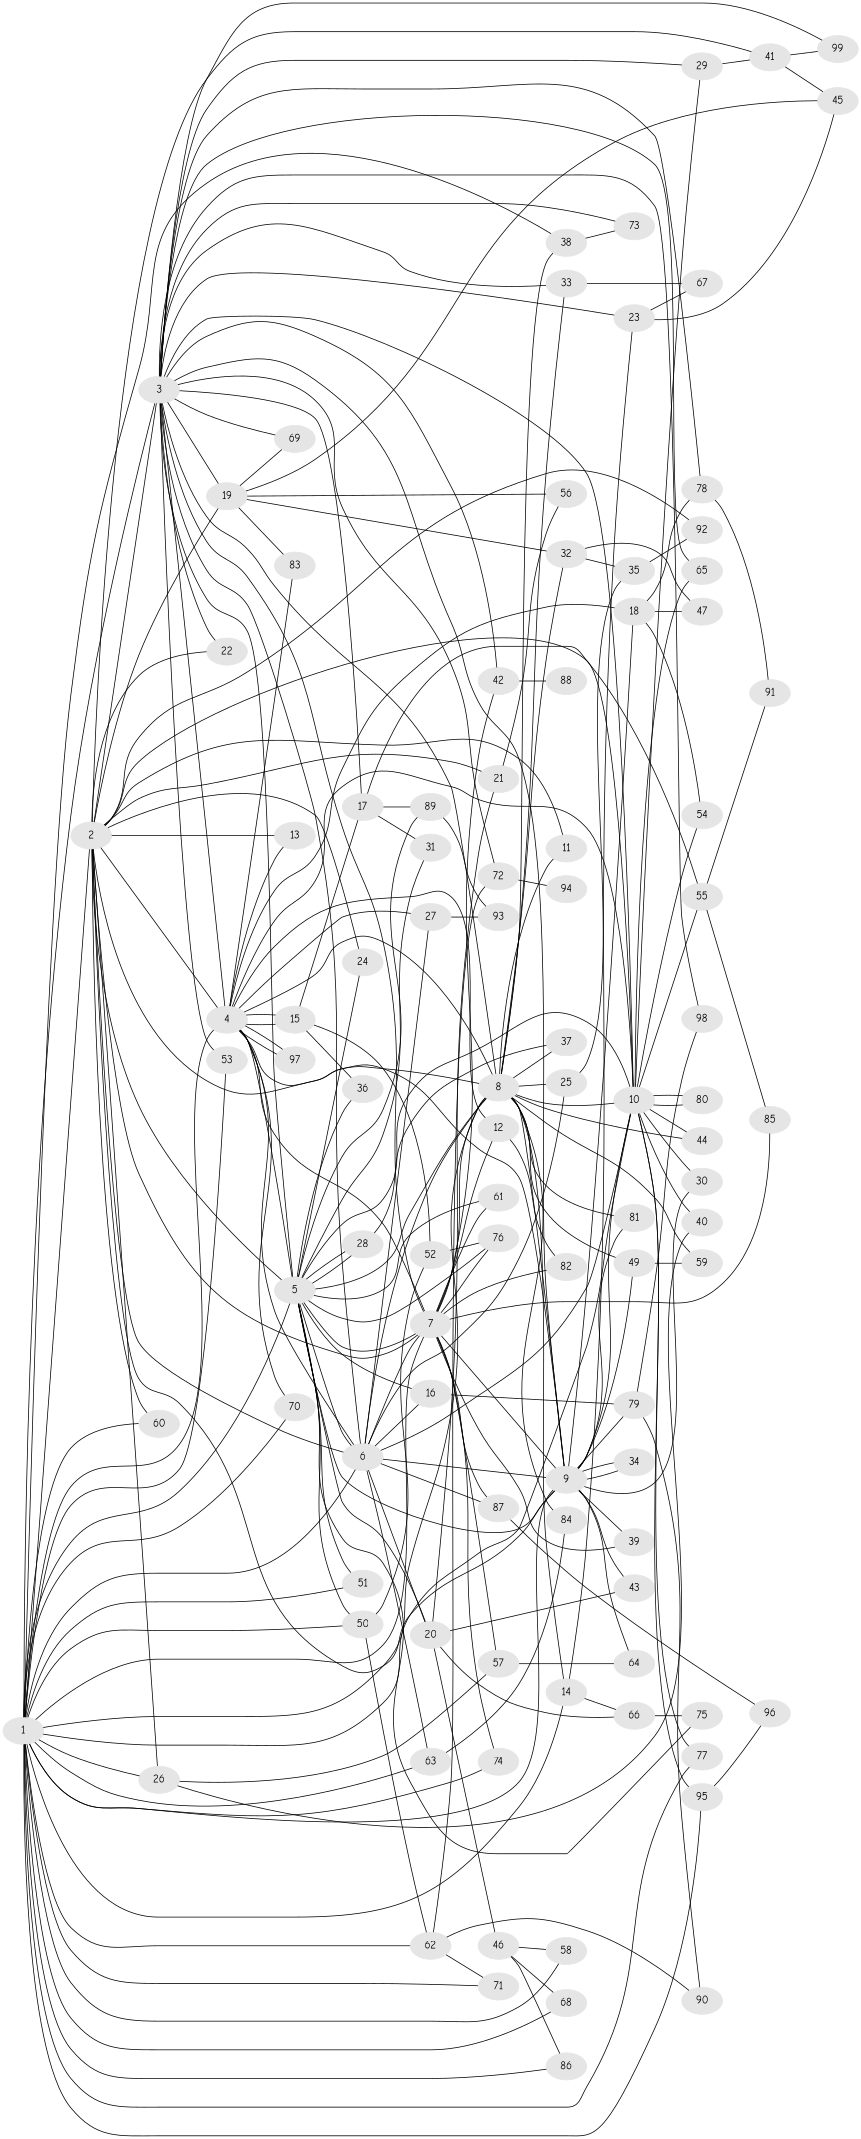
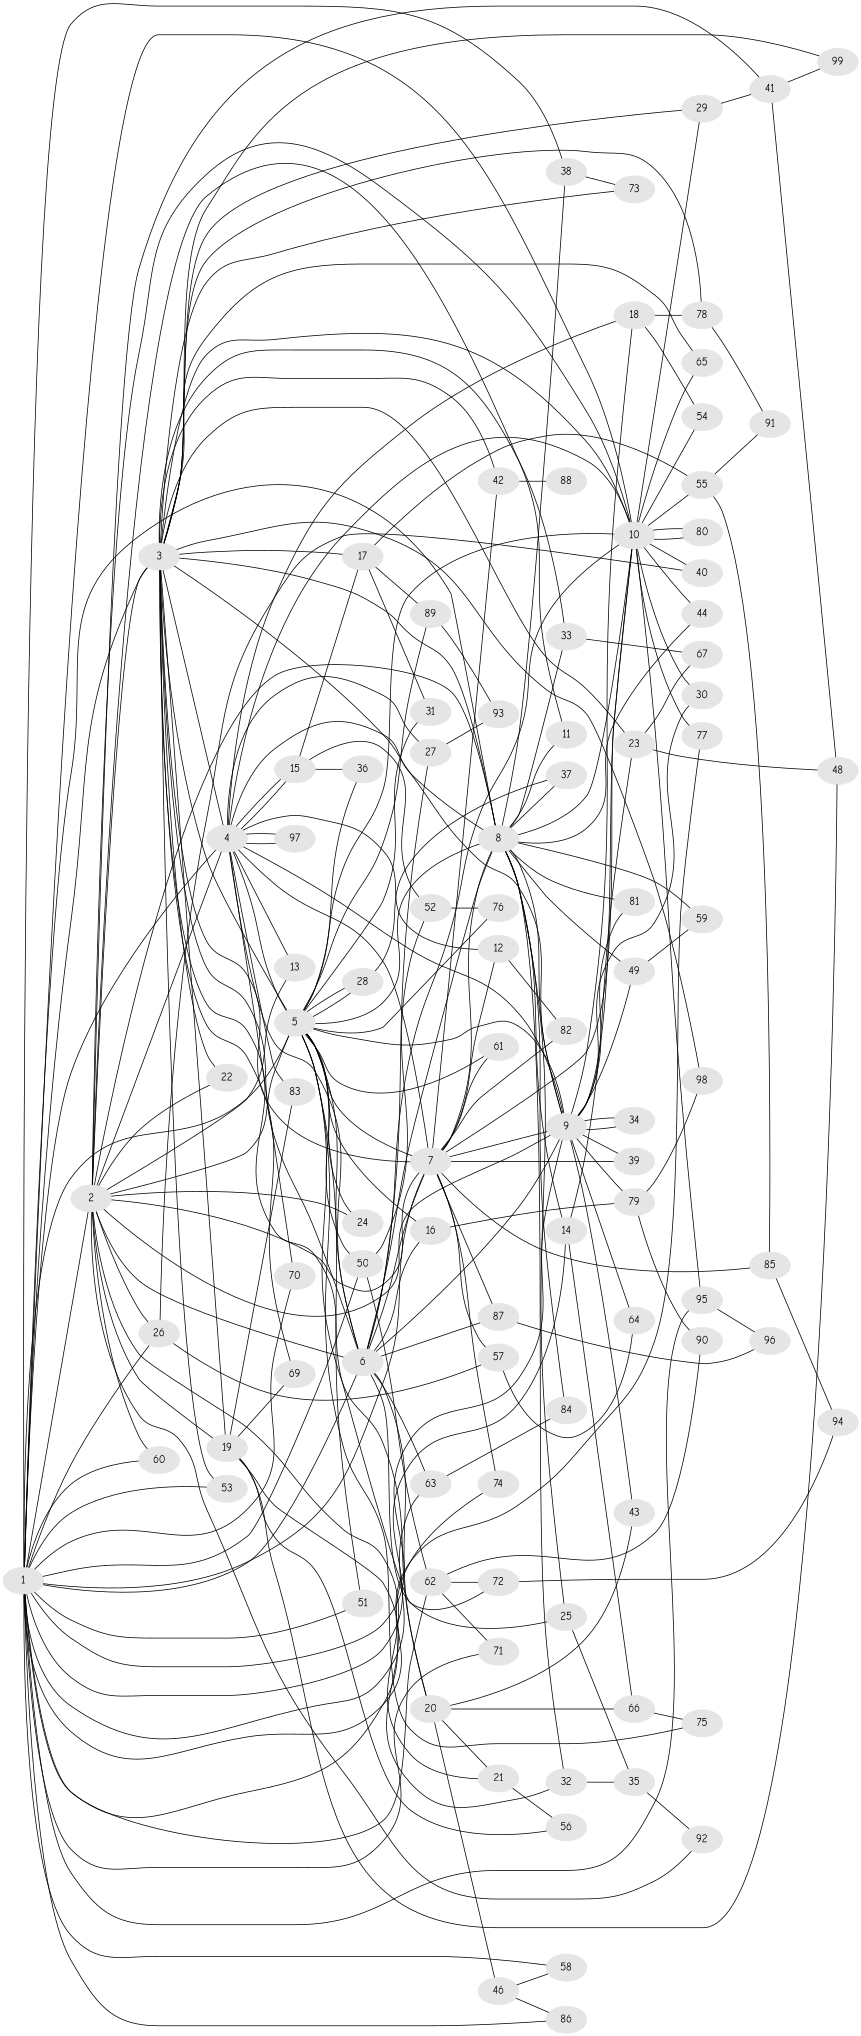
node "45": label "45" -> "48"
node "47": removed
edge "76" -- "7": now "10" -- "7"
edge "85" -- "94": added
node "68": removed
